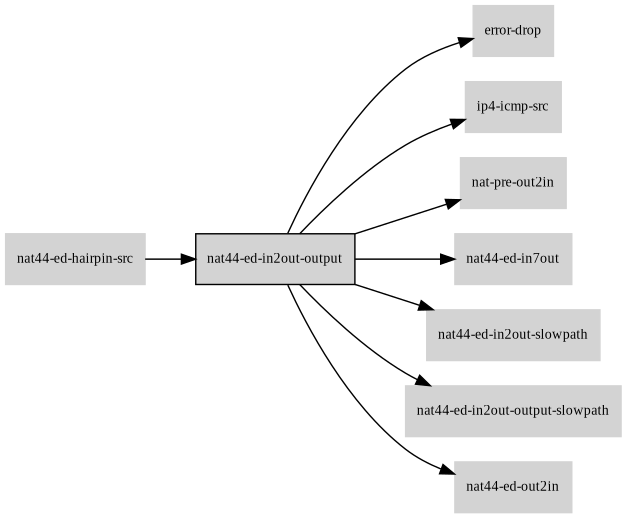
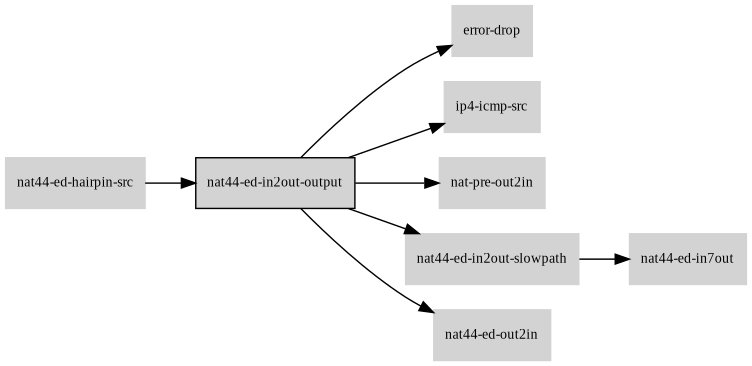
edge "nat44-ed-in2out-output" -> "nat44-ed-in7out": now "nat44-ed-in2out-slowpath" -> "nat44-ed-in7out"
node "nat44-ed-in2out-output-slowpath": removed
